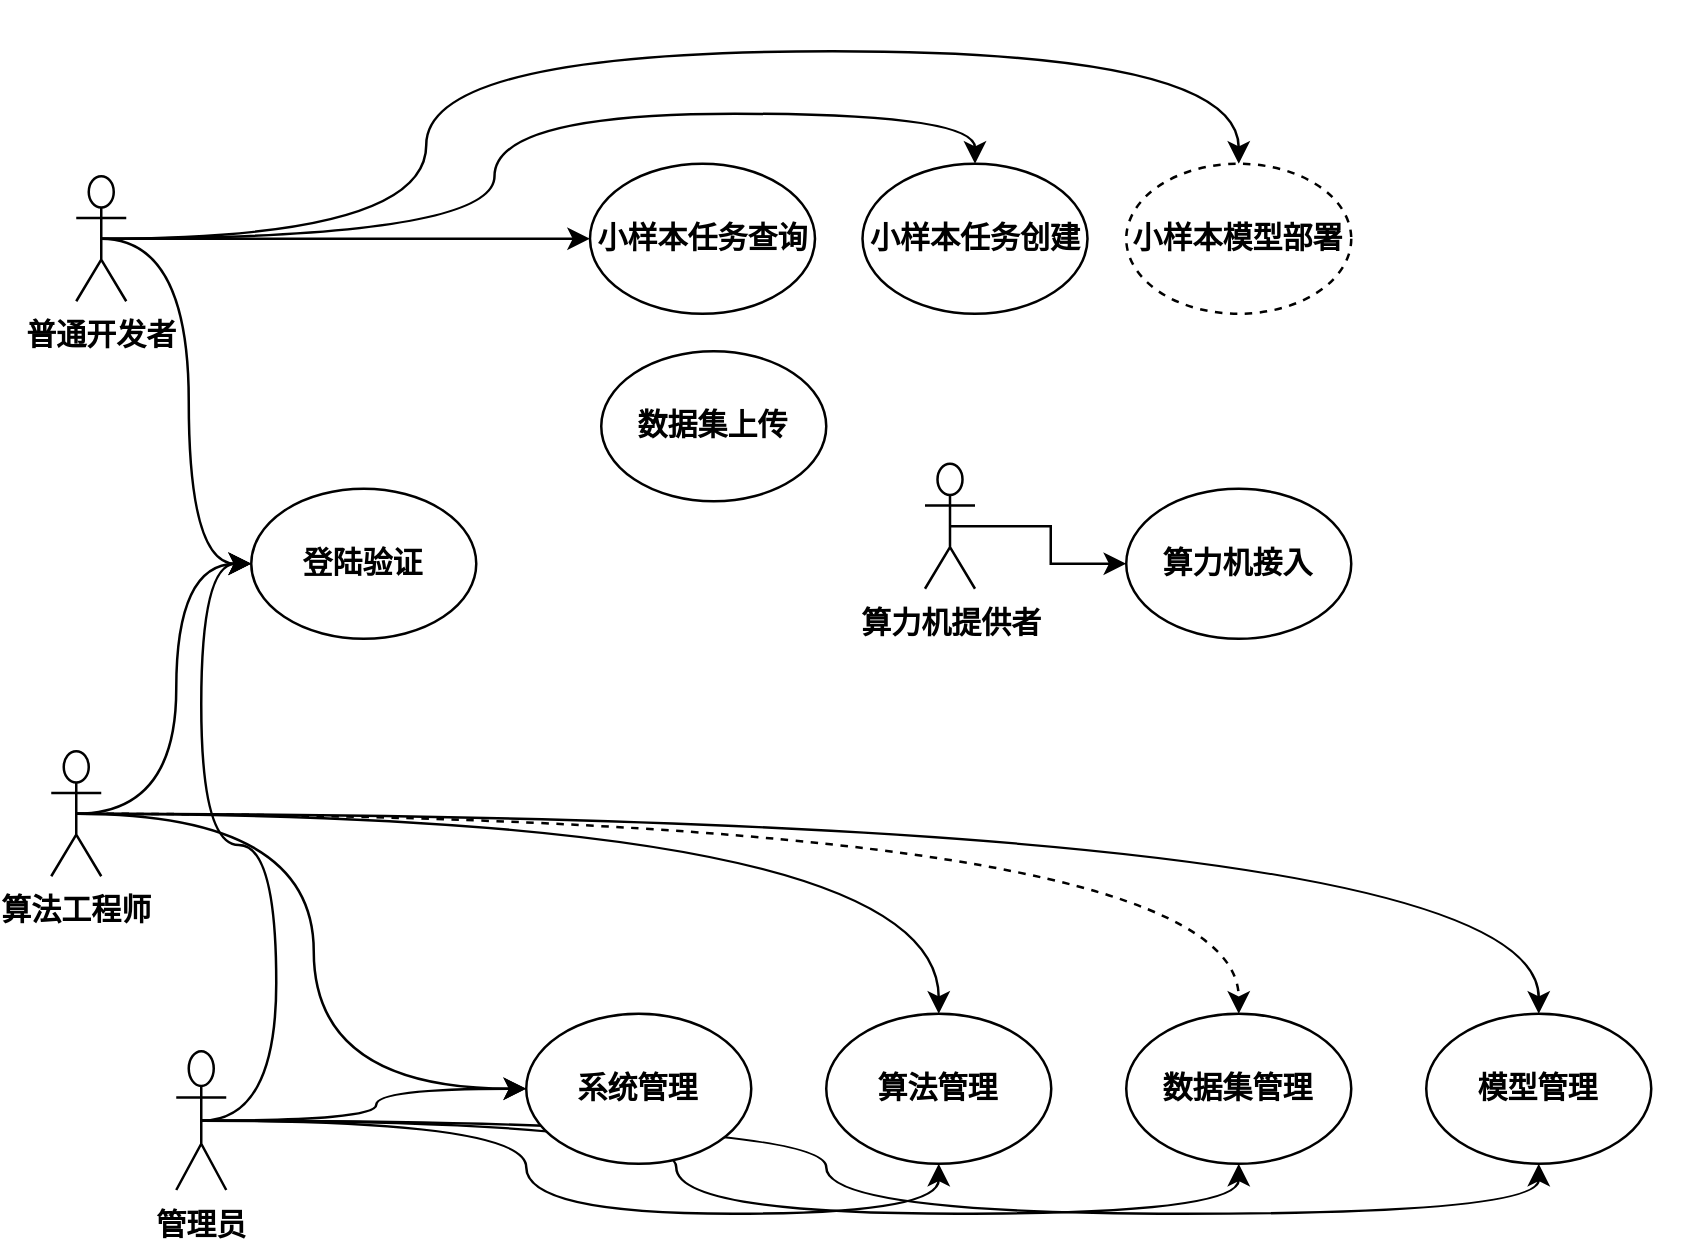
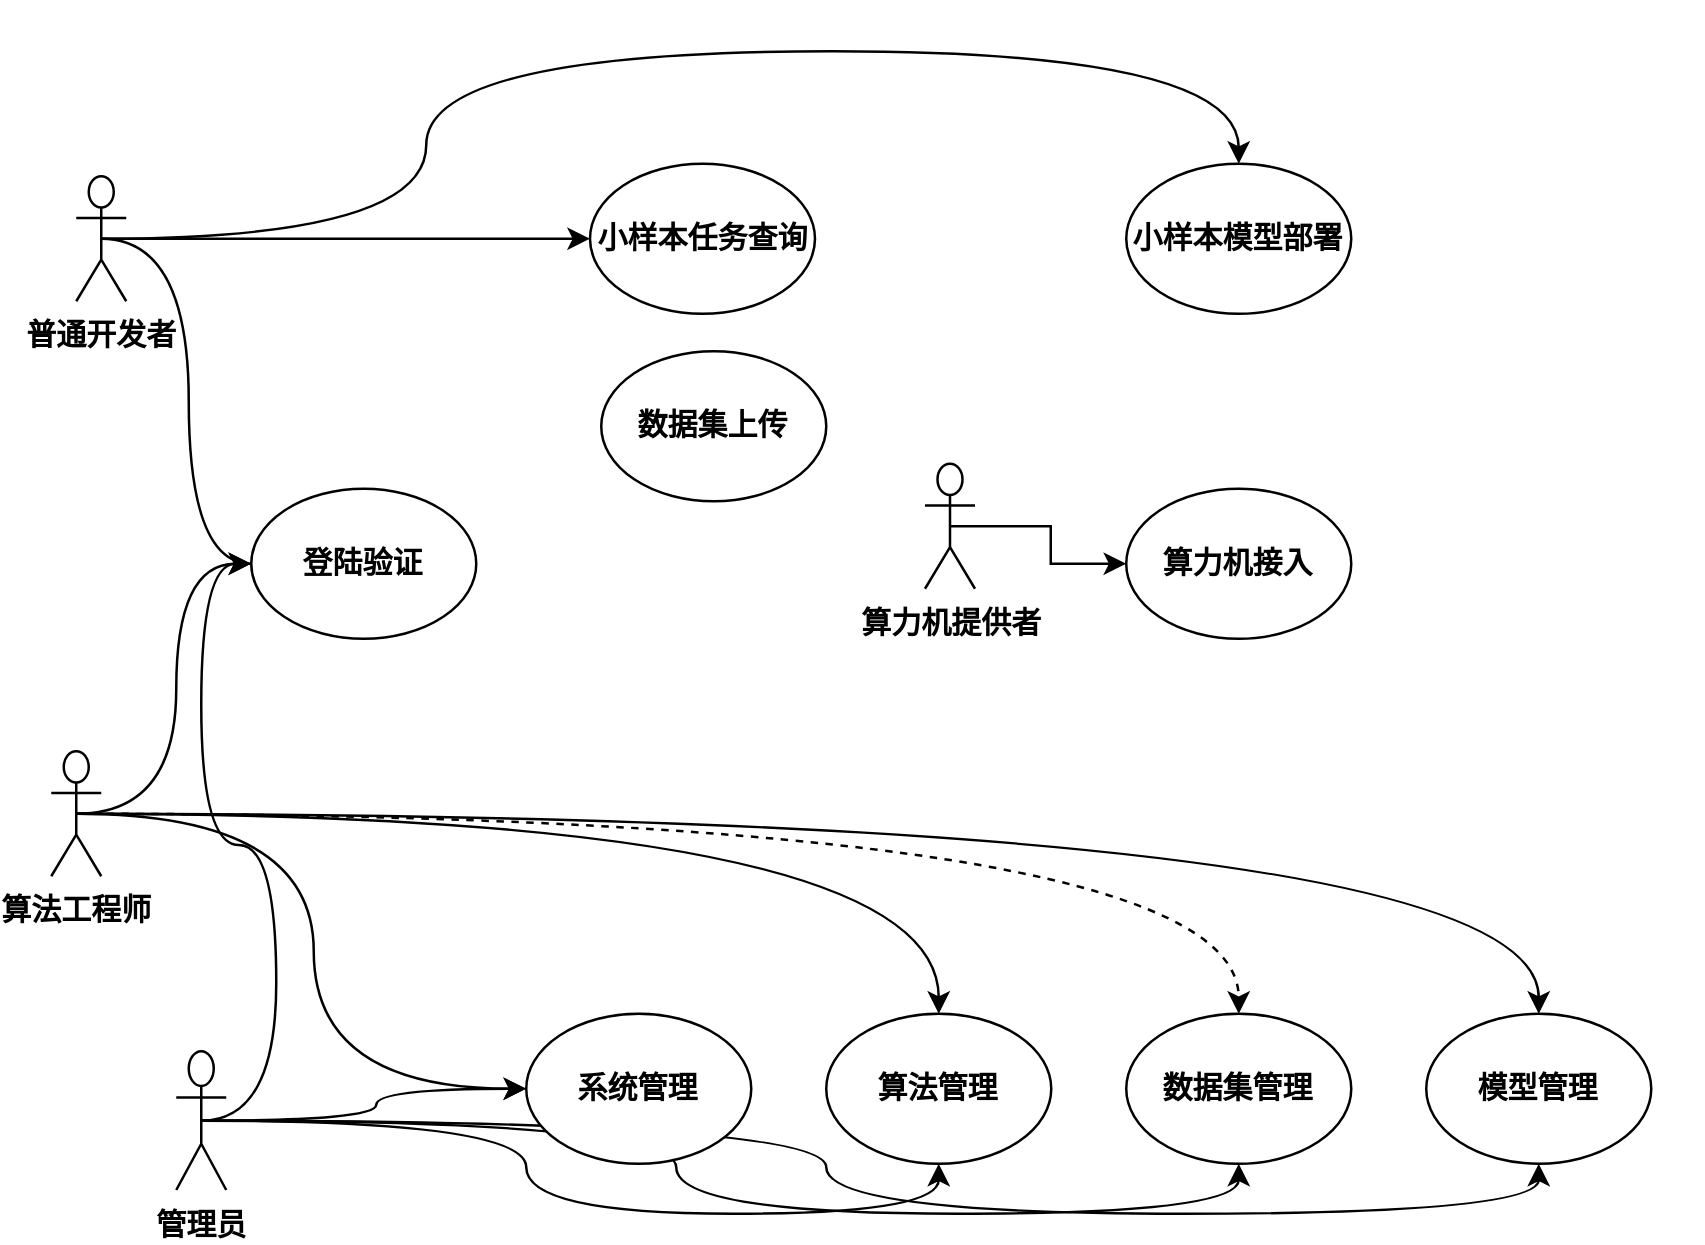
edge "普通开发者" -> "小样本任务创建": removed
node "小样本任务创建": removed
node "小样本模型部署": style dashed -> solid
edge "普通开发者" -> "登陆验证": arrowhead classic -> none
